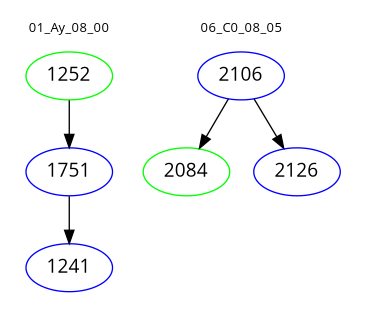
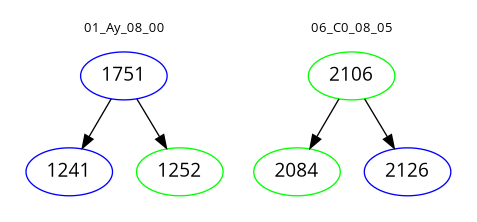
node "2106": color blue -> green
edge "1252" -> "1751": reversed
